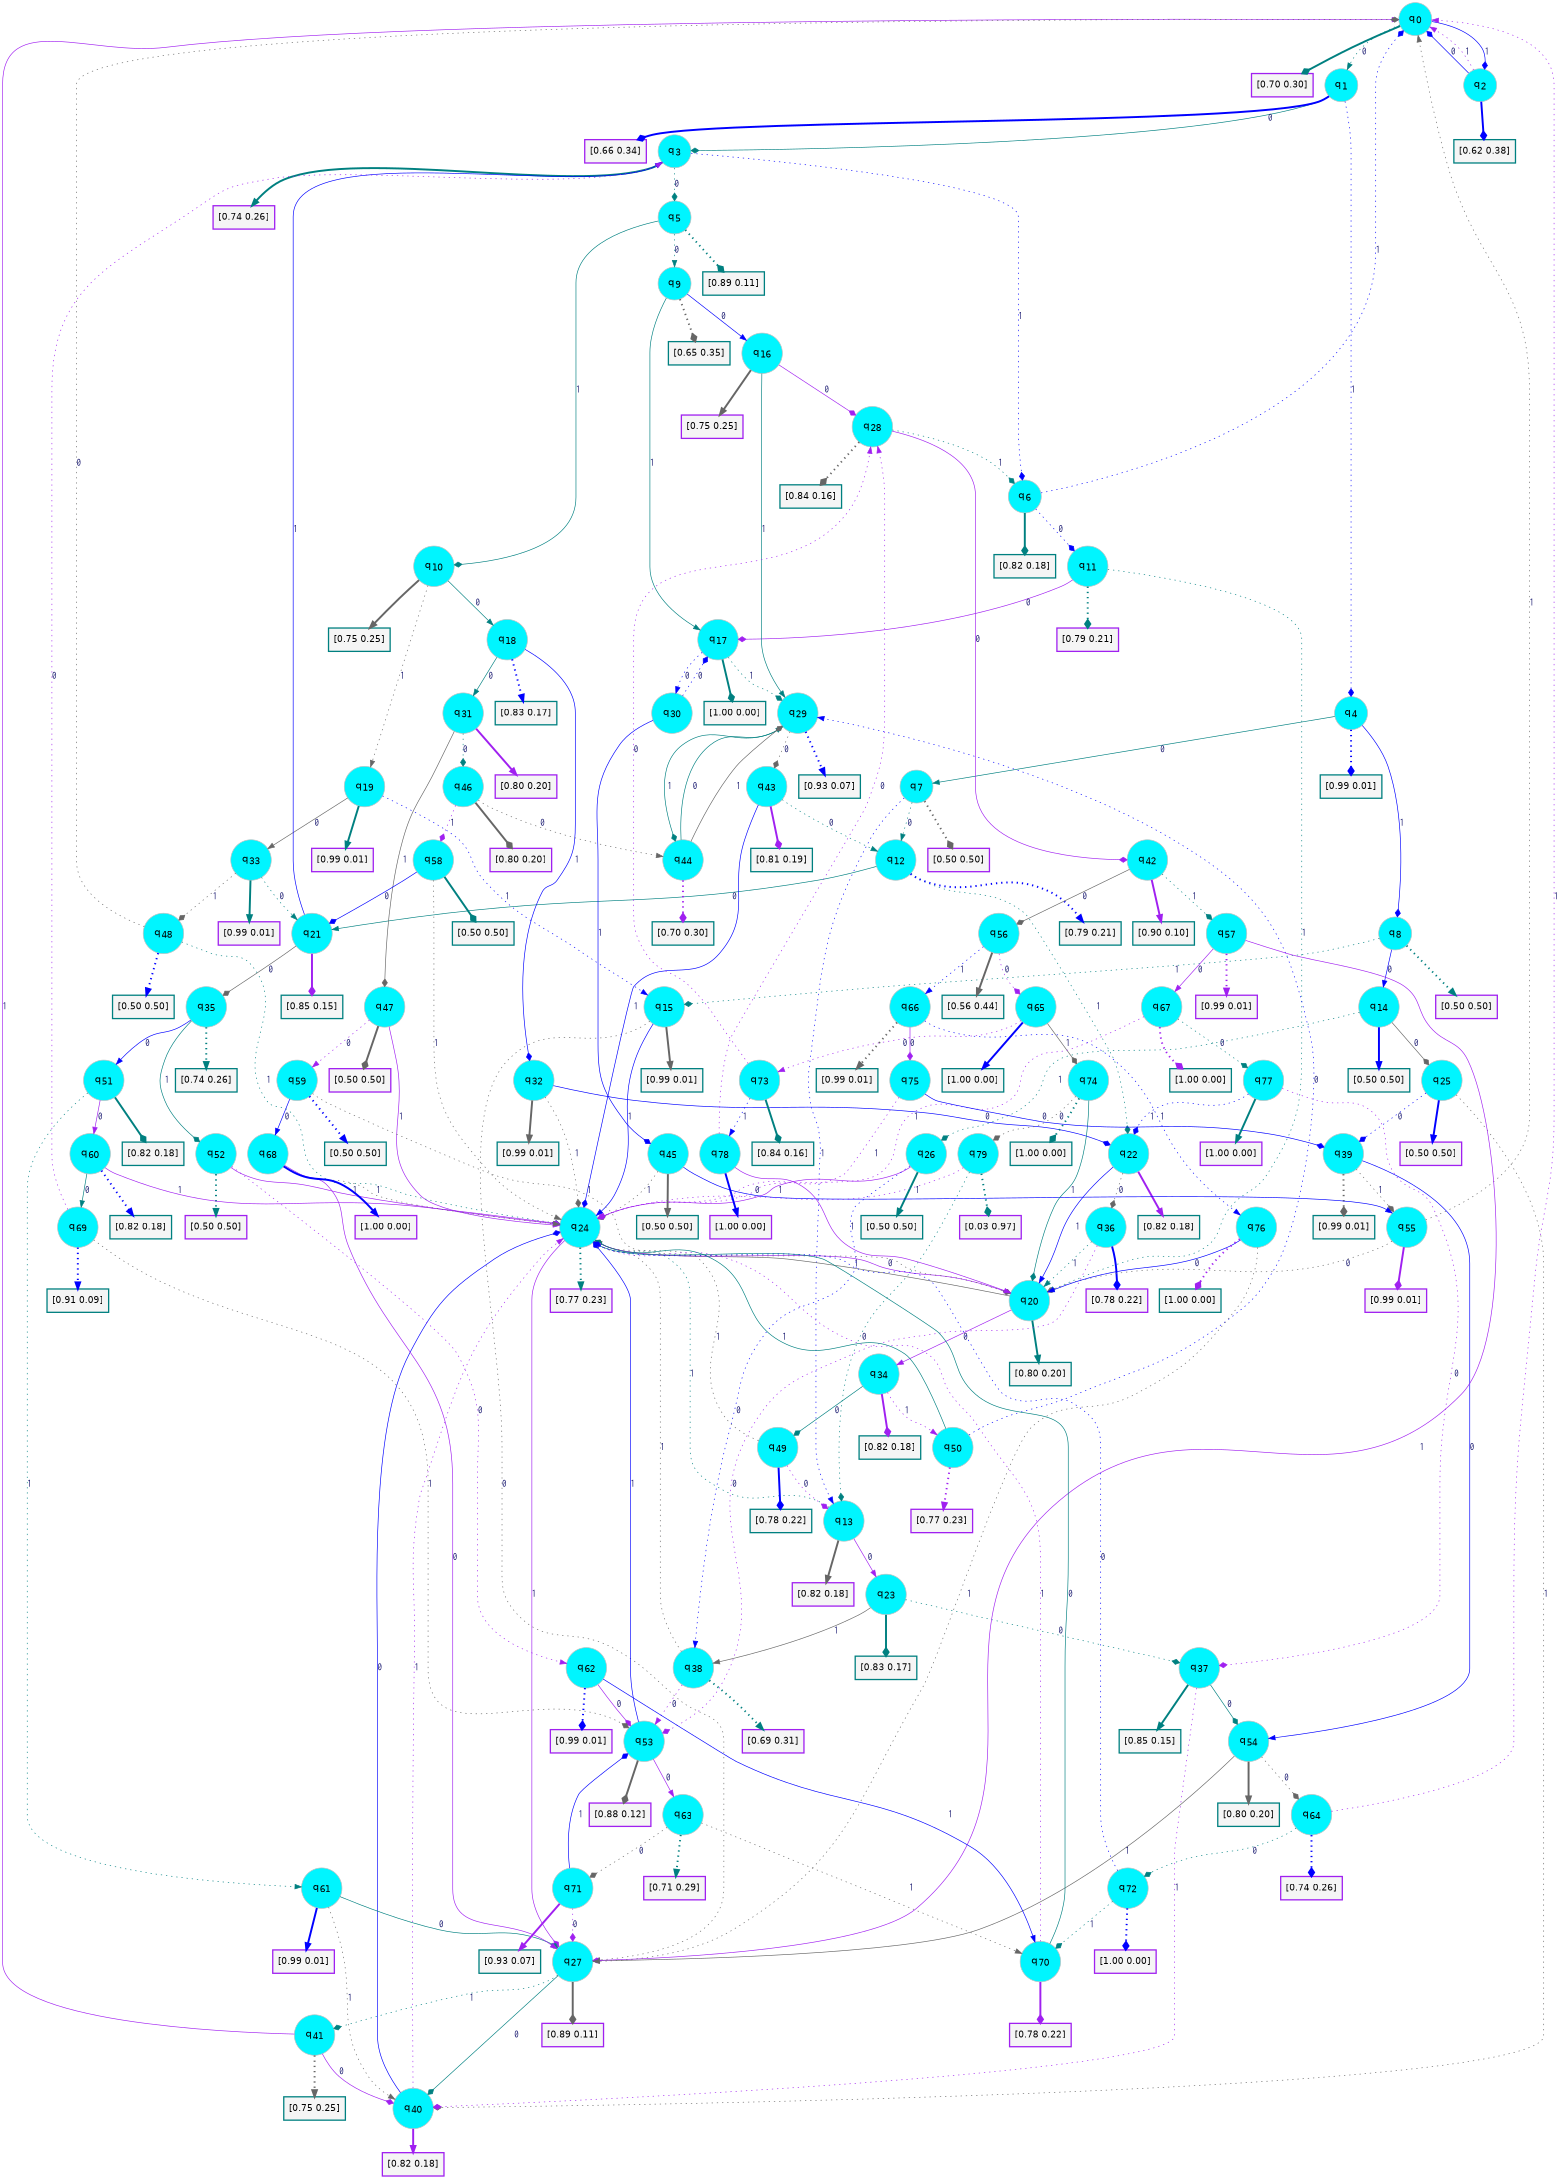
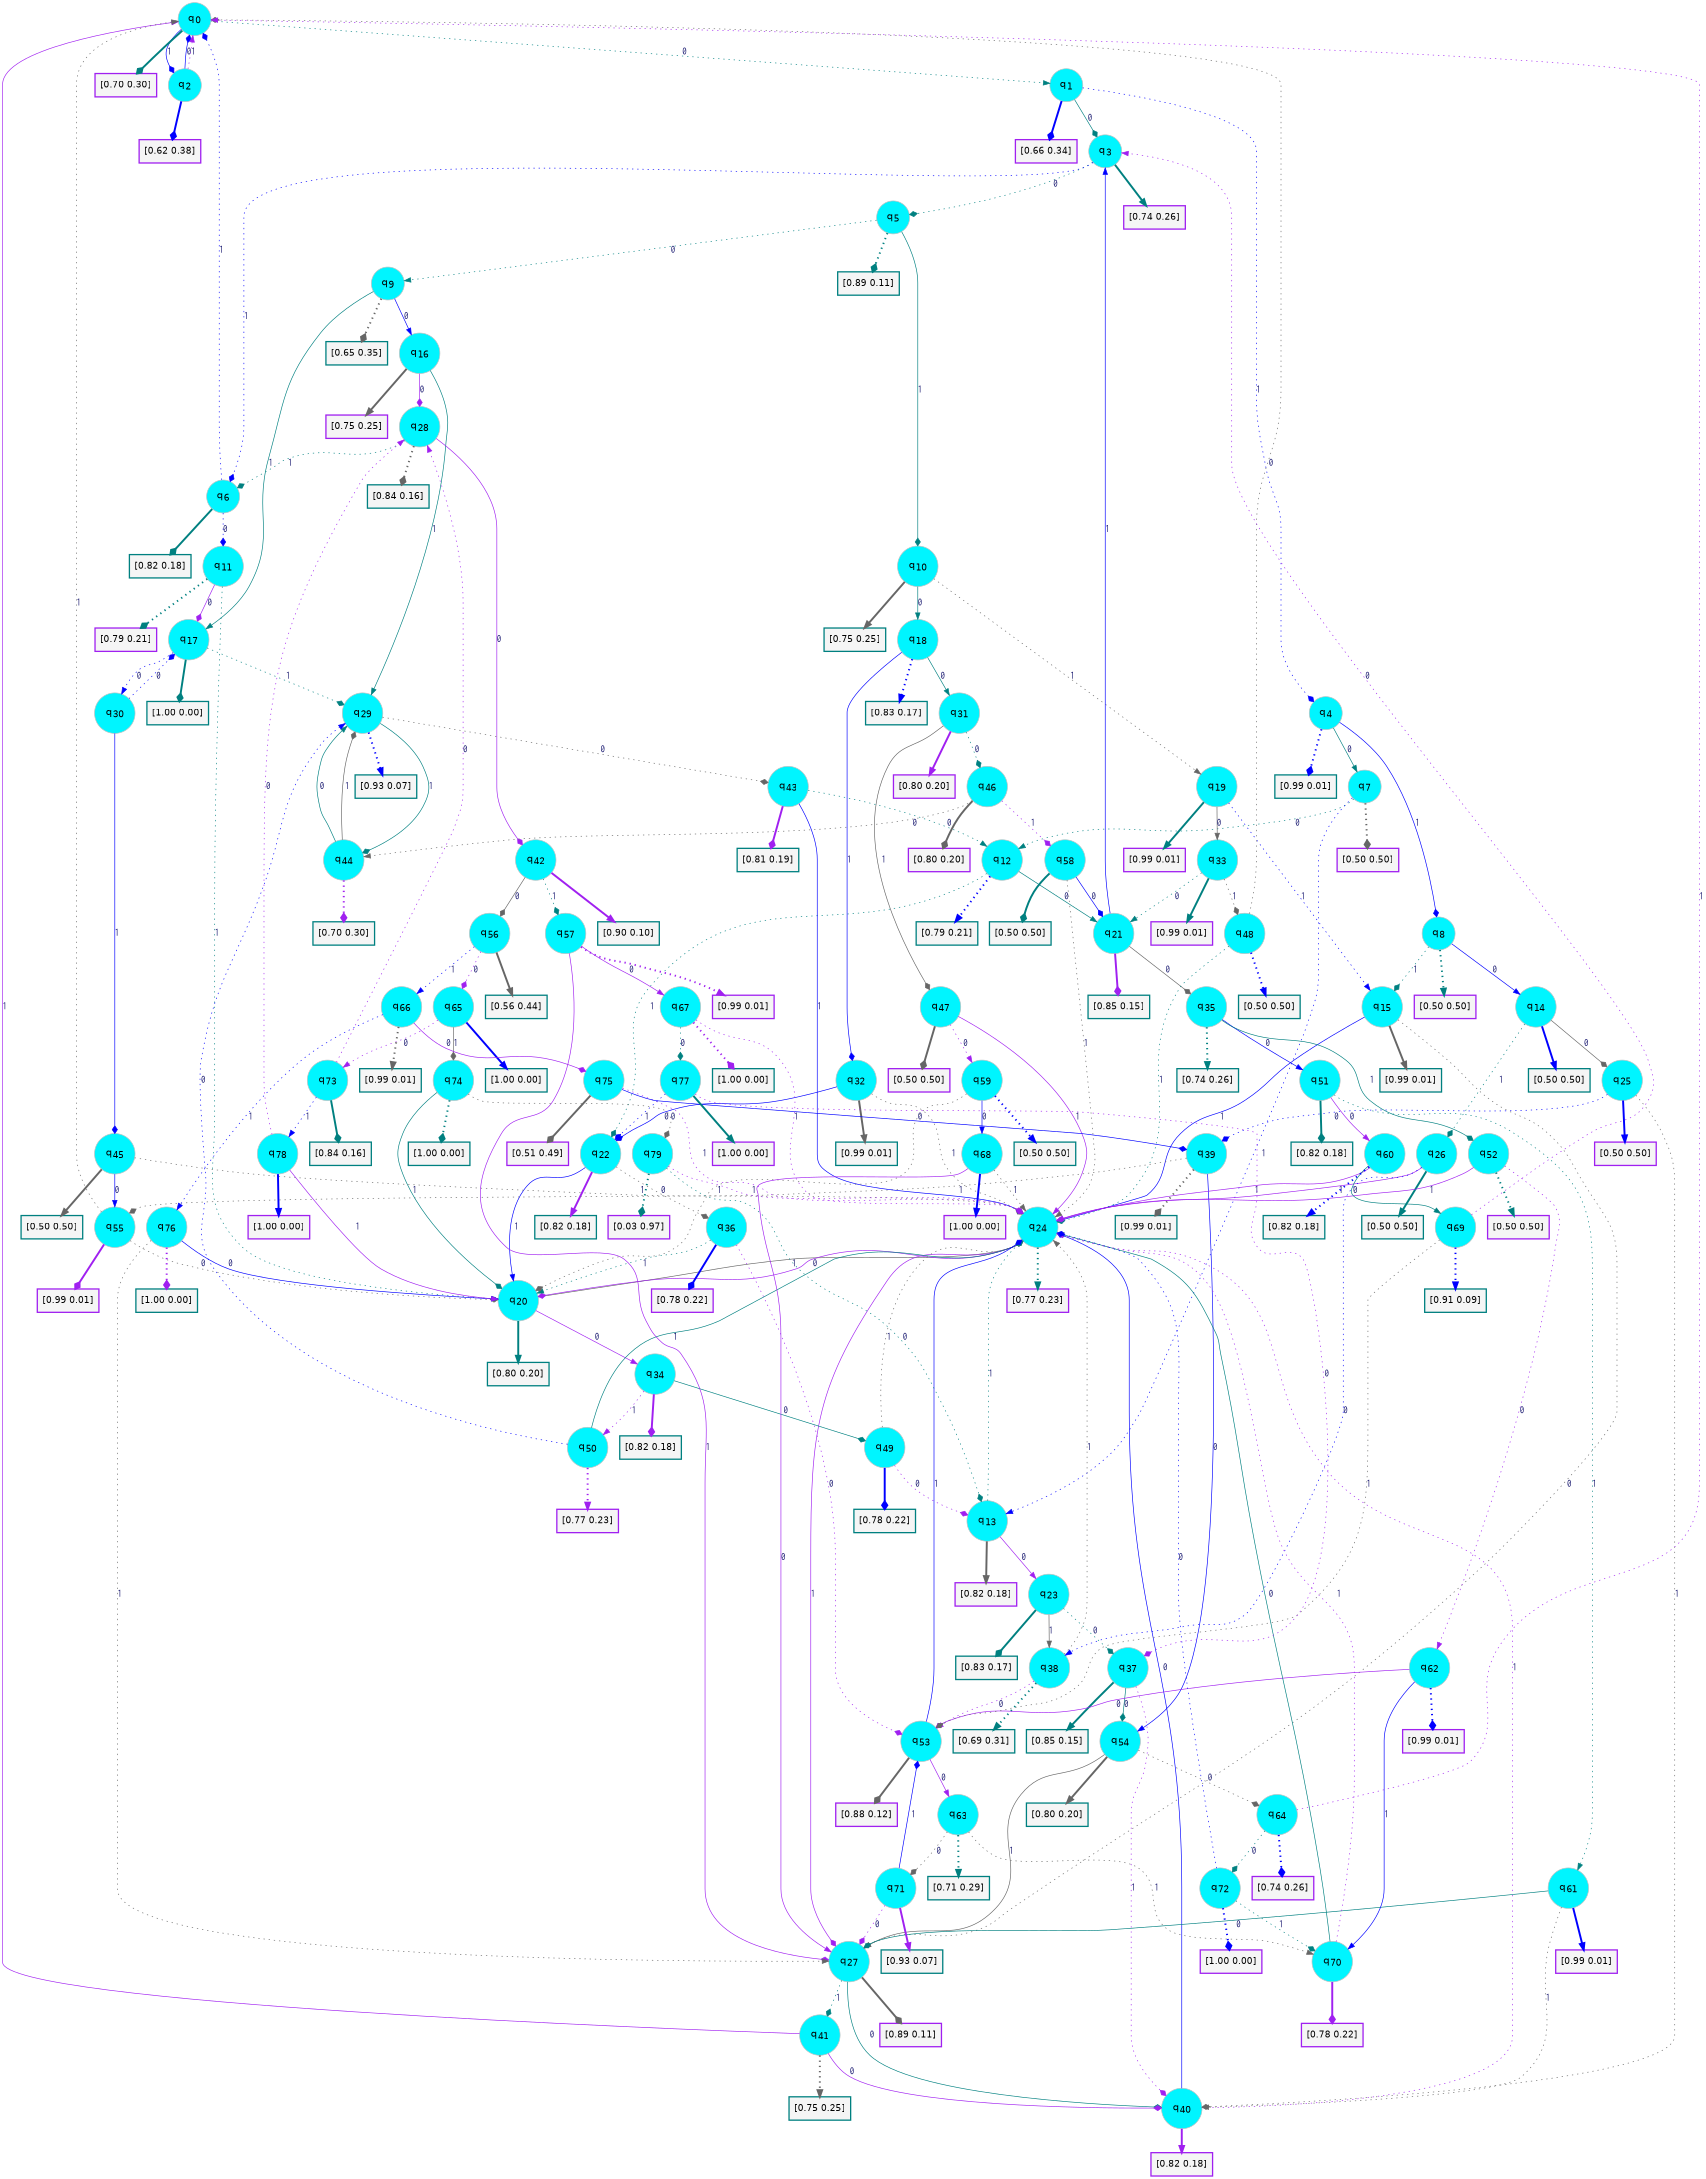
node "[0.62 0.38]": color teal -> purple
node "[0.51 0.49]": added
node "[0.69 0.31]": color purple -> teal
node "[0.71 0.29]": color purple -> teal
